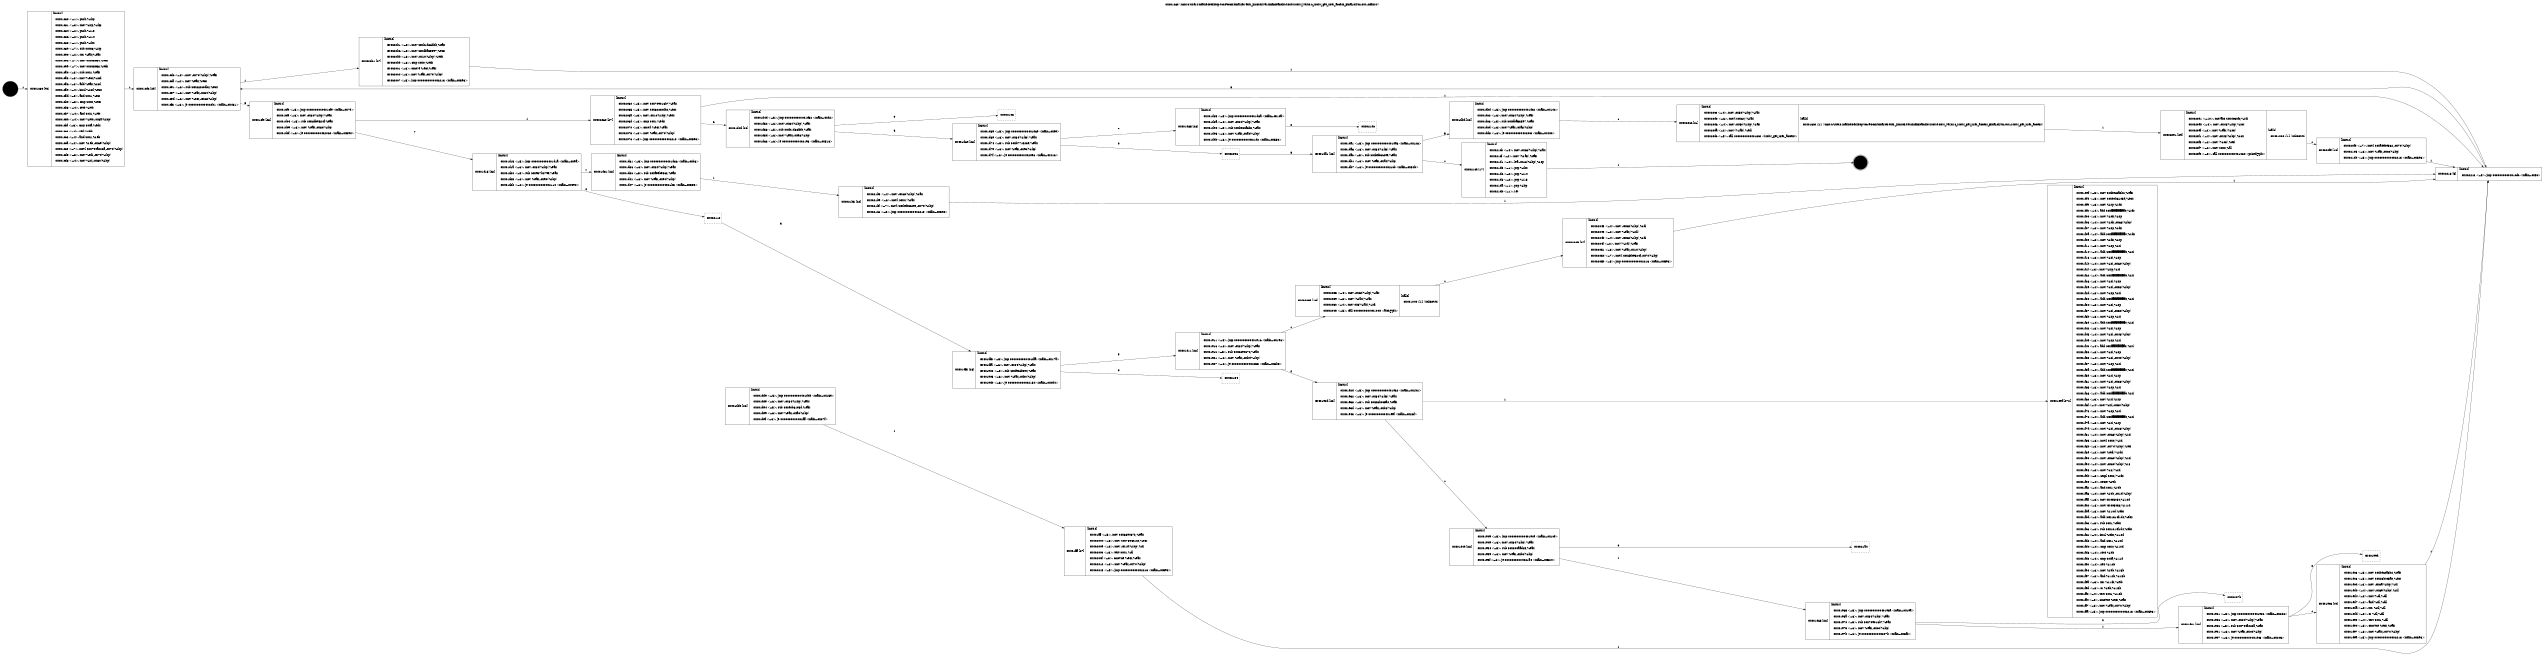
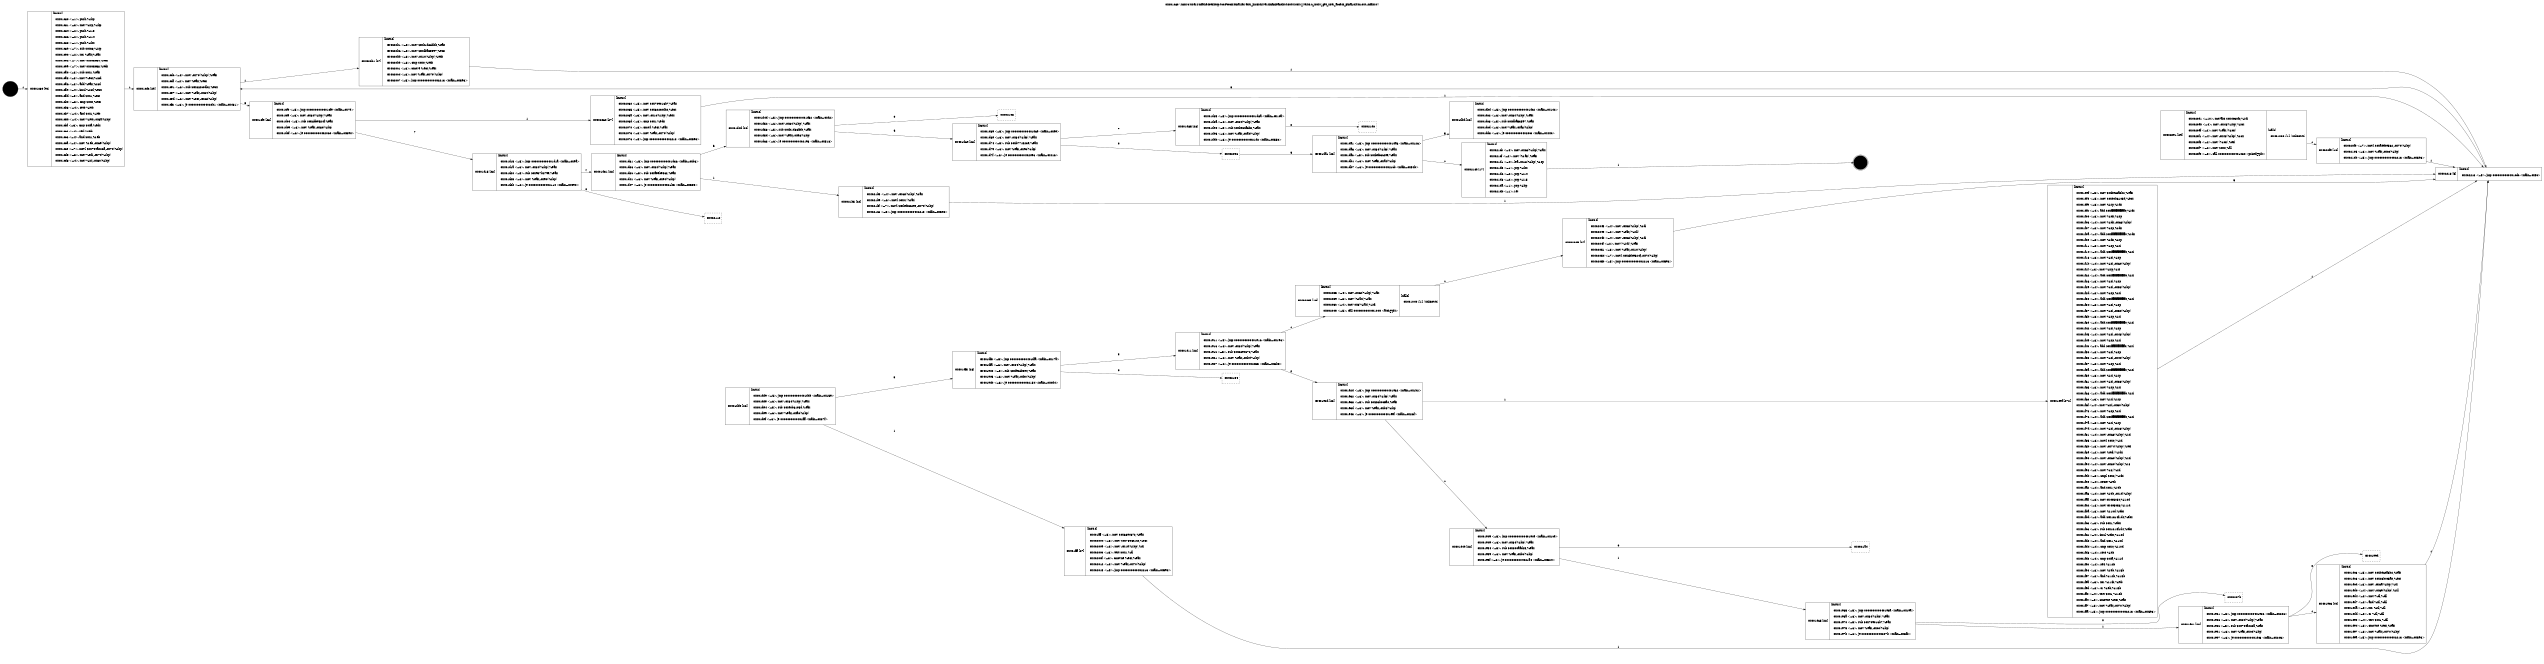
node "0x4020cc [21]": removed
edge "0x402060 [27]" -> "0x401d4d [28]": now "0x401d31 [28]" -> "0x401d4d [28]"
edge "0x402045 [27]" -> "0x402213 [5]": label " 1" -> " 9"
edge "0x401eef [272]" -> "0x402213 [5]": added, label "1"
edge "0x402110" -> "0x401df5 [28]": now "0x401dd9 [28]" -> "0x401df5 [28]"
